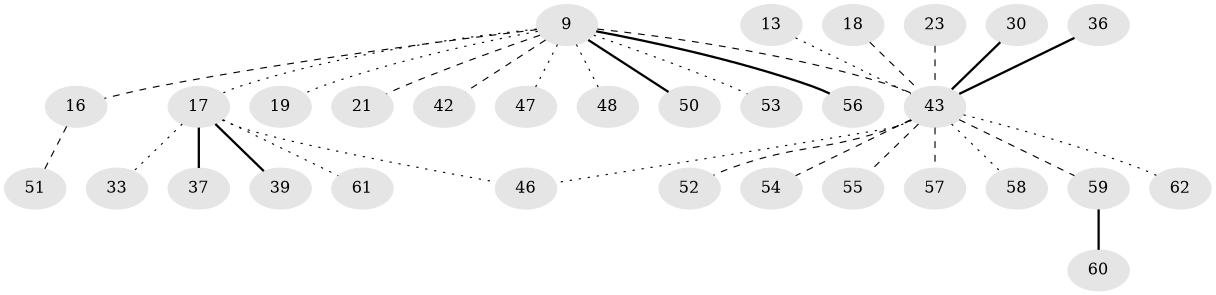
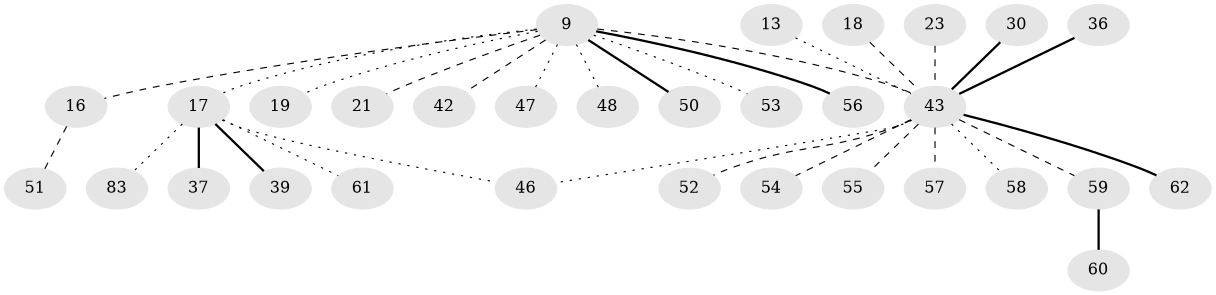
edge "43" -- "62": style dotted -> bold
node "33": label "33" -> "83"
